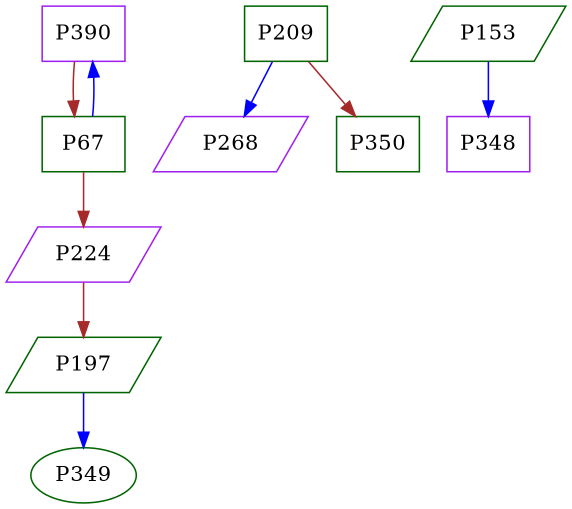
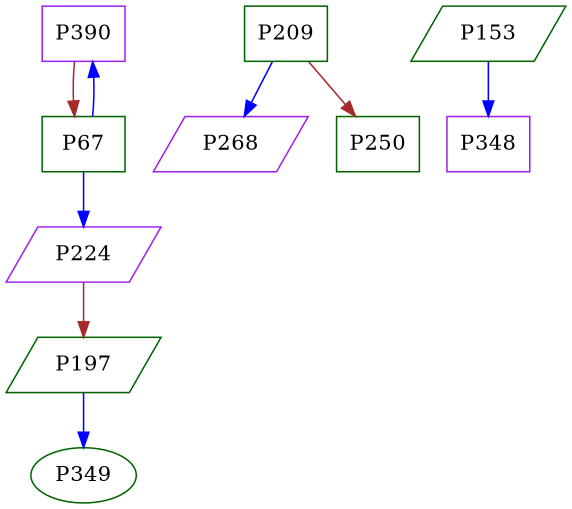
node "P350": label "P350" -> "P250"
edge "P67" -> "P224": color brown -> blue
